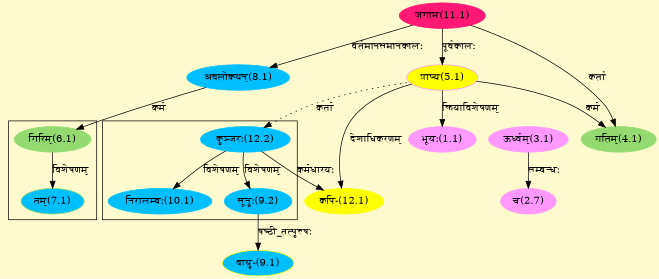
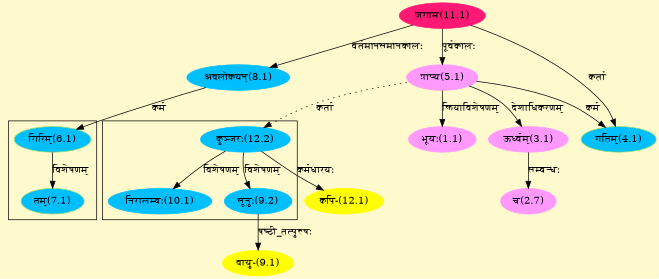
node "प्राप्य(5.1)": fillcolor #ffff00 -> #ff99ff
edge "प्राप्य(5.1)" -> "कपि-(12.1)": now "प्राप्य(5.1)" -> "ऊर्ध्वम्(3.1)"
node "गिरिम्(6.1)": fillcolor #93db70 -> #00bfff
node "गतिम्(4.1)": fillcolor #93db70 -> #00bfff
node "वायु-(9.1)": fillcolor #00bfff -> #ffff00
